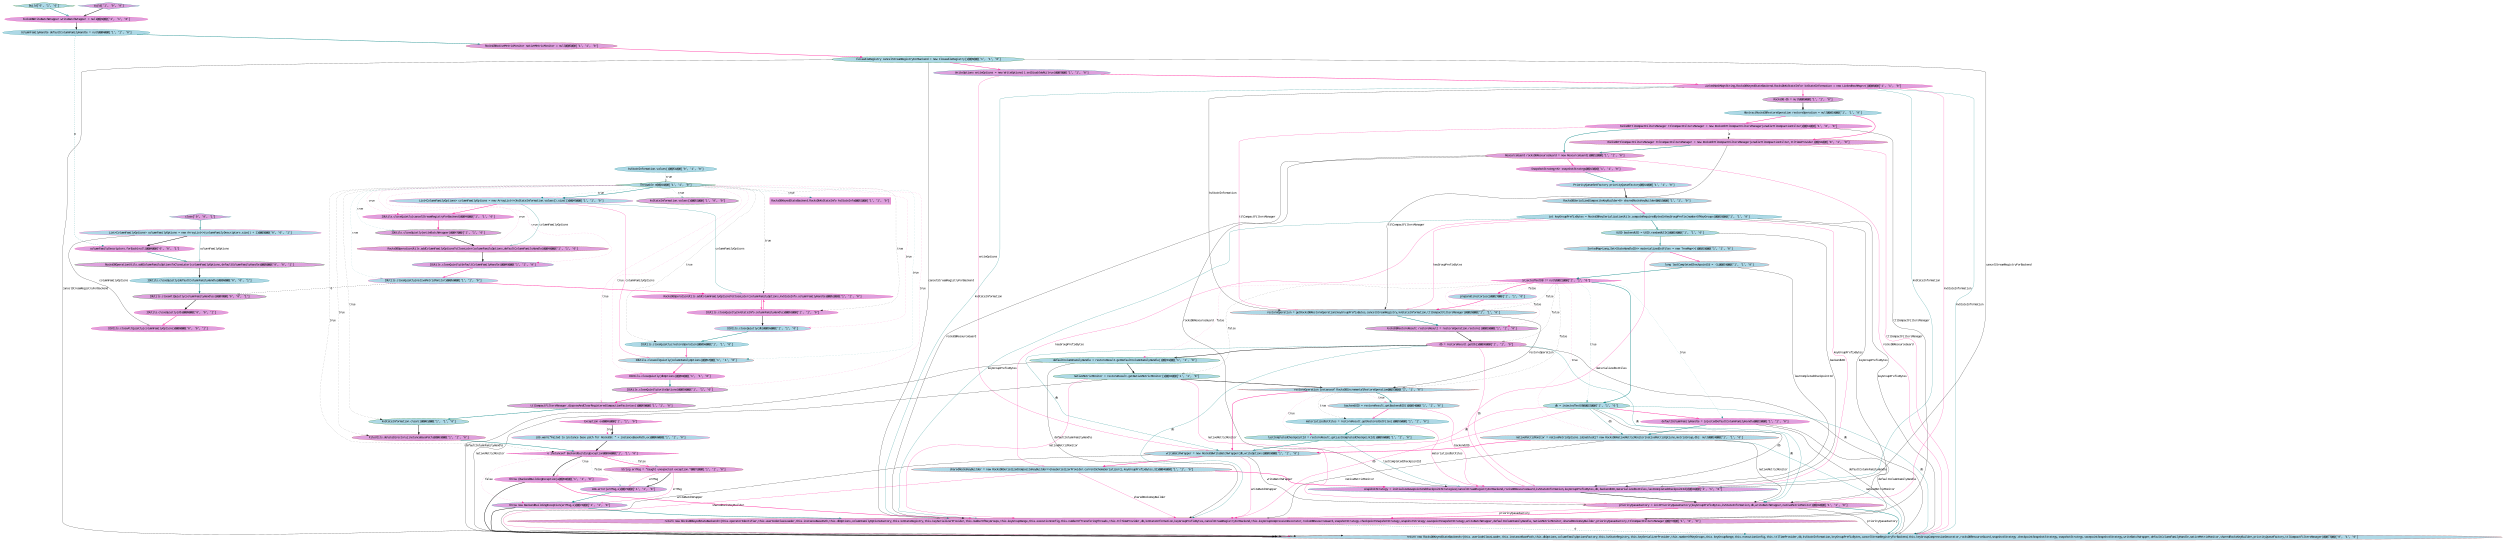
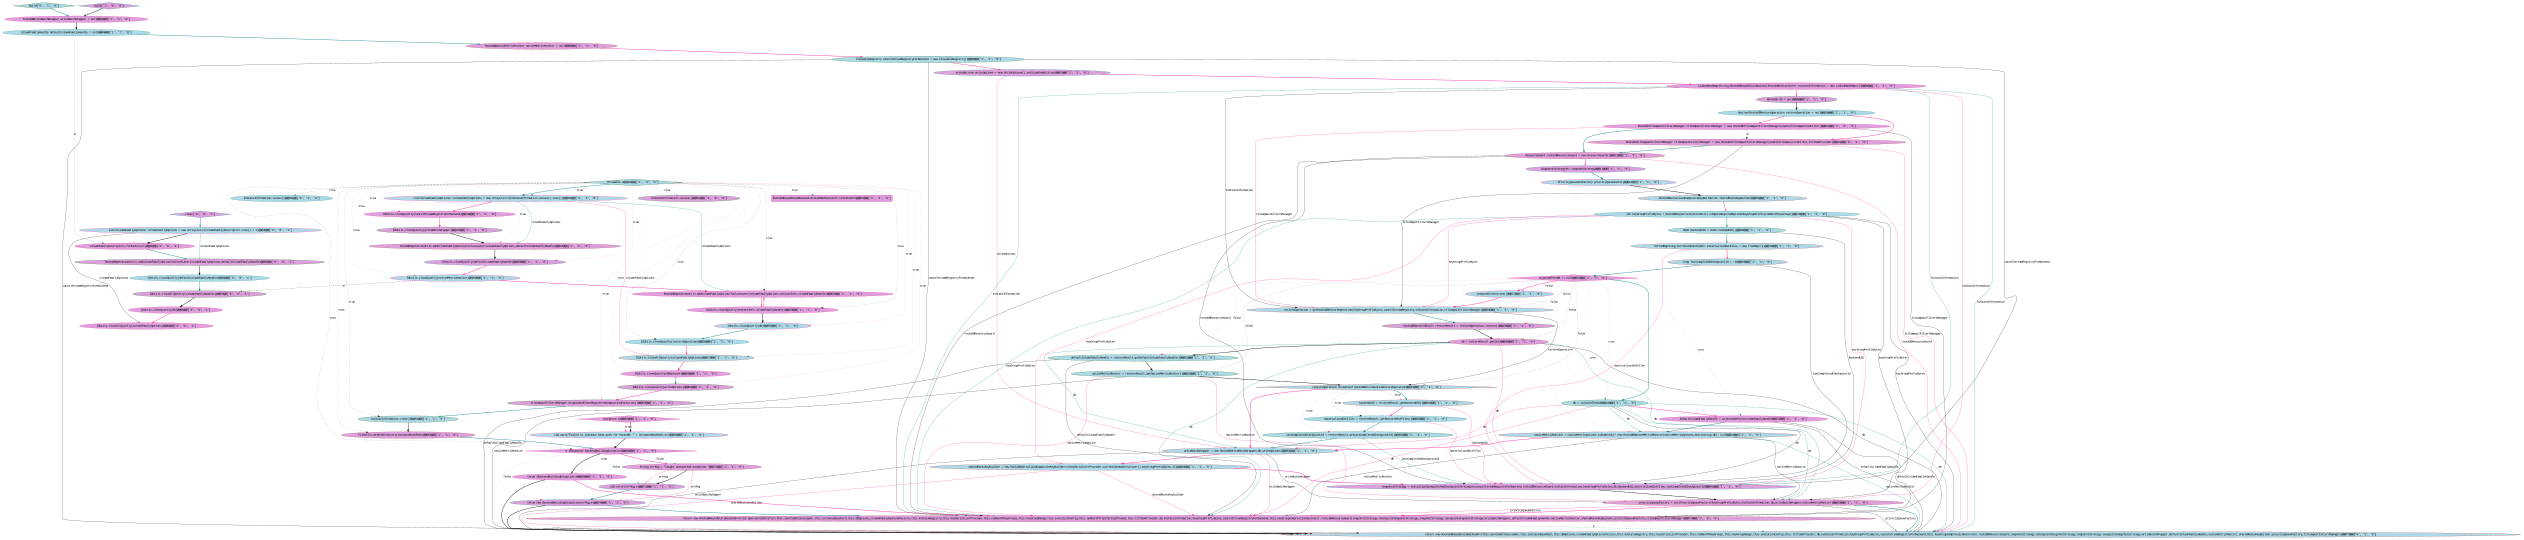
node "SnapshotStrategy<K> snapshotStrategy@@@13@@@['1', '1', '0']": color deeppink -> teal
edge "kvStateInformation.values()@@@51@@@['0', '1', '0']" -> "Throwable e@@@44@@@['1', '1', '0']": reversed
